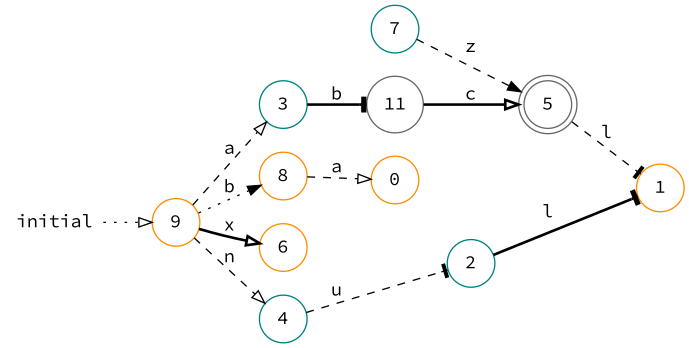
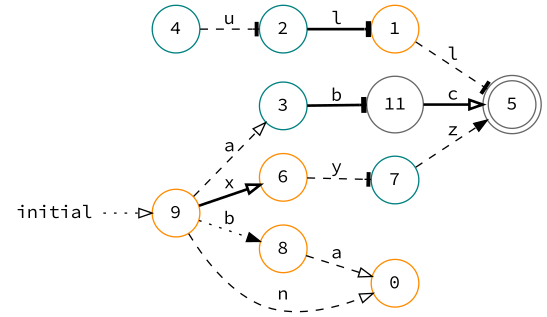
edge "5" -> "1": reversed
edge "6" -> "7": added, label "y"
edge "9" -> "4": now "9" -> "0"
